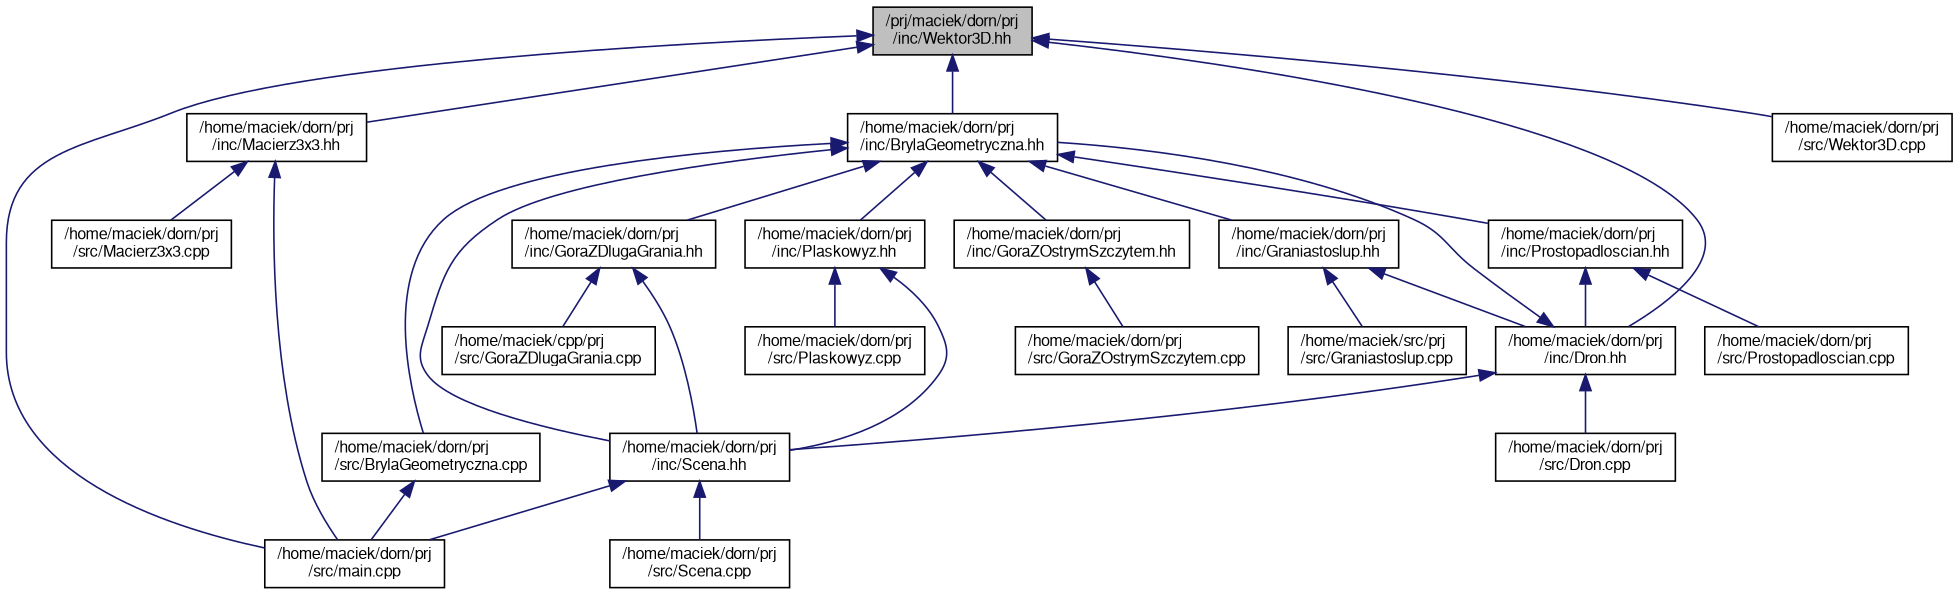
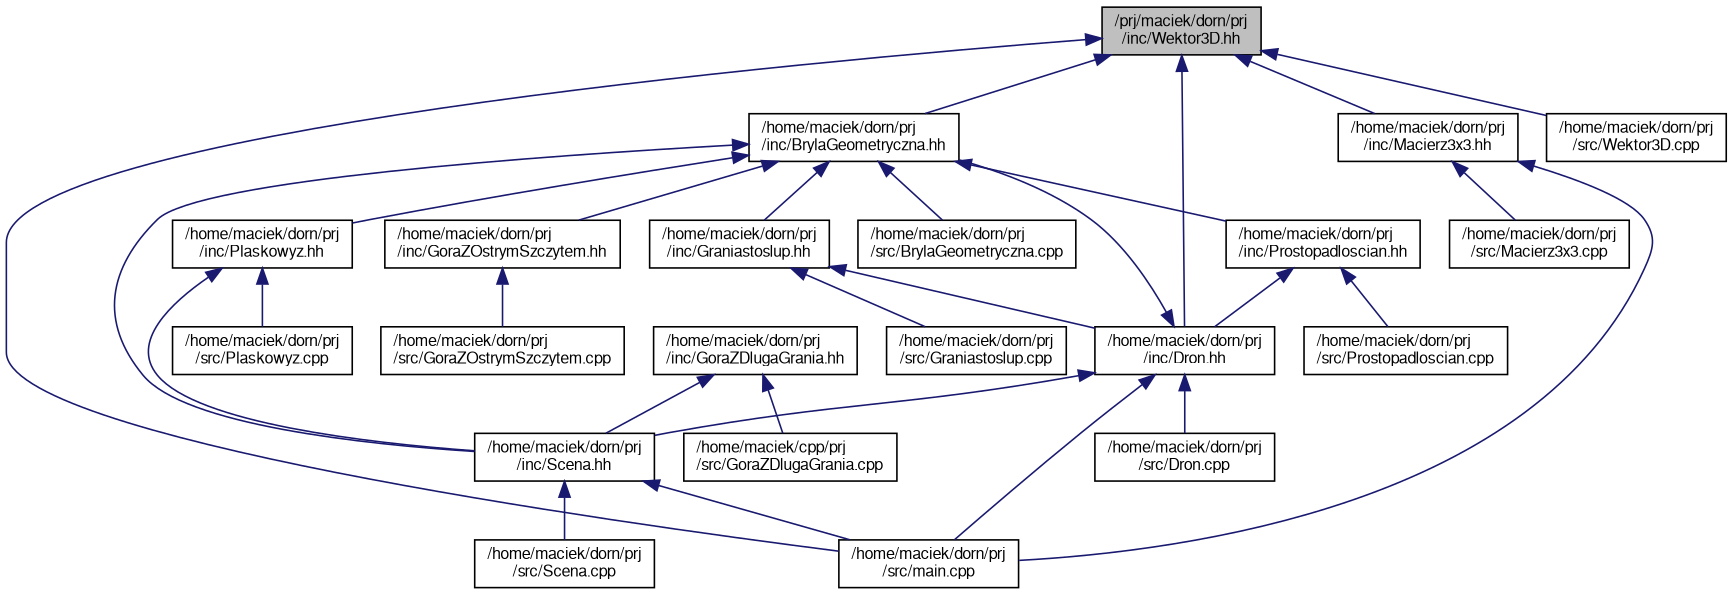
edge "/home/maciek/dorn/prj /inc/GoraZDlugaGrania.hh" -> "/home/maciek/dorn/prj /inc/BrylaGeometryczna.hh": removed
node "/home/maciek/src/prj /src/Graniastoslup.cpp": label "/home/maciek/src/prj /src/Graniastoslup.cpp" -> "/home/maciek/dorn/prj /src/Graniastoslup.cpp"
edge "/home/maciek/dorn/prj /src/main.cpp" -> "/home/maciek/dorn/prj /src/BrylaGeometryczna.cpp": now "/home/maciek/dorn/prj /src/main.cpp" -> "/home/maciek/dorn/prj /inc/Dron.hh"
